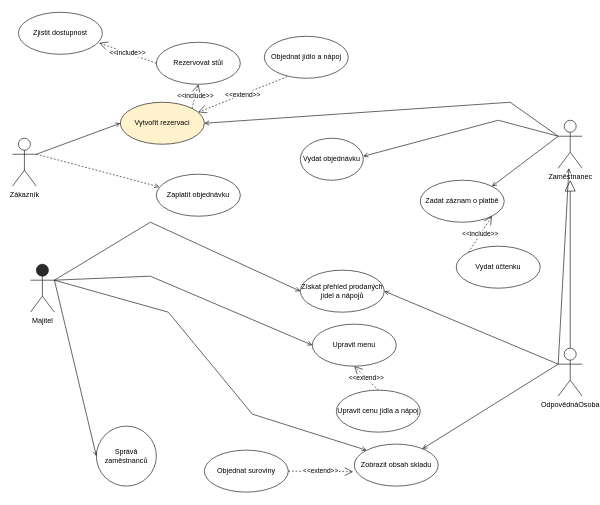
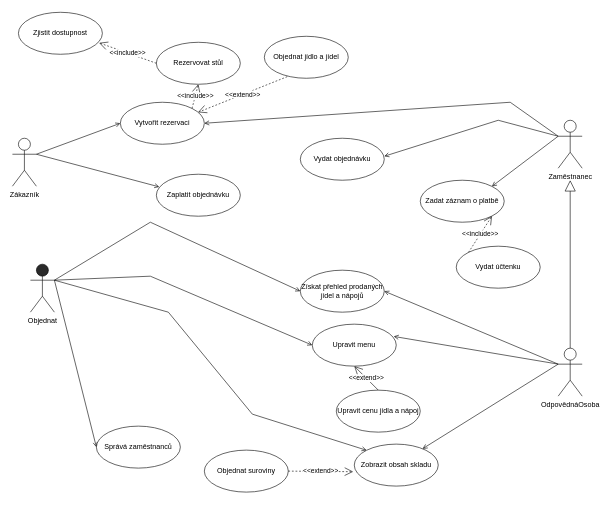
node "Objednat jídlo a nápoj": label "Objednat jídlo a nápoj" -> "Objednat jídlo a jídel"
node "Vytvořit rezervaci": fillcolor #fff2cc -> #ffffff
node "Vydat objednávku": size 63x42 -> 84x42
edge "Zákazník" -> "Zaplatit objednávku": style dashed -> solid
edge "OdpovědnáOsoba" -> "Zaměstnanec": now "OdpovědnáOsoba" -> "Upravit menu"
node "Majitel": label "Majitel" -> "Objednat"
edge "Upravit cenu jídla a nápoj" -> "Upravit menu": style dashed -> solid
node "Správá zaměstnanců": size 60x60 -> 84x42
